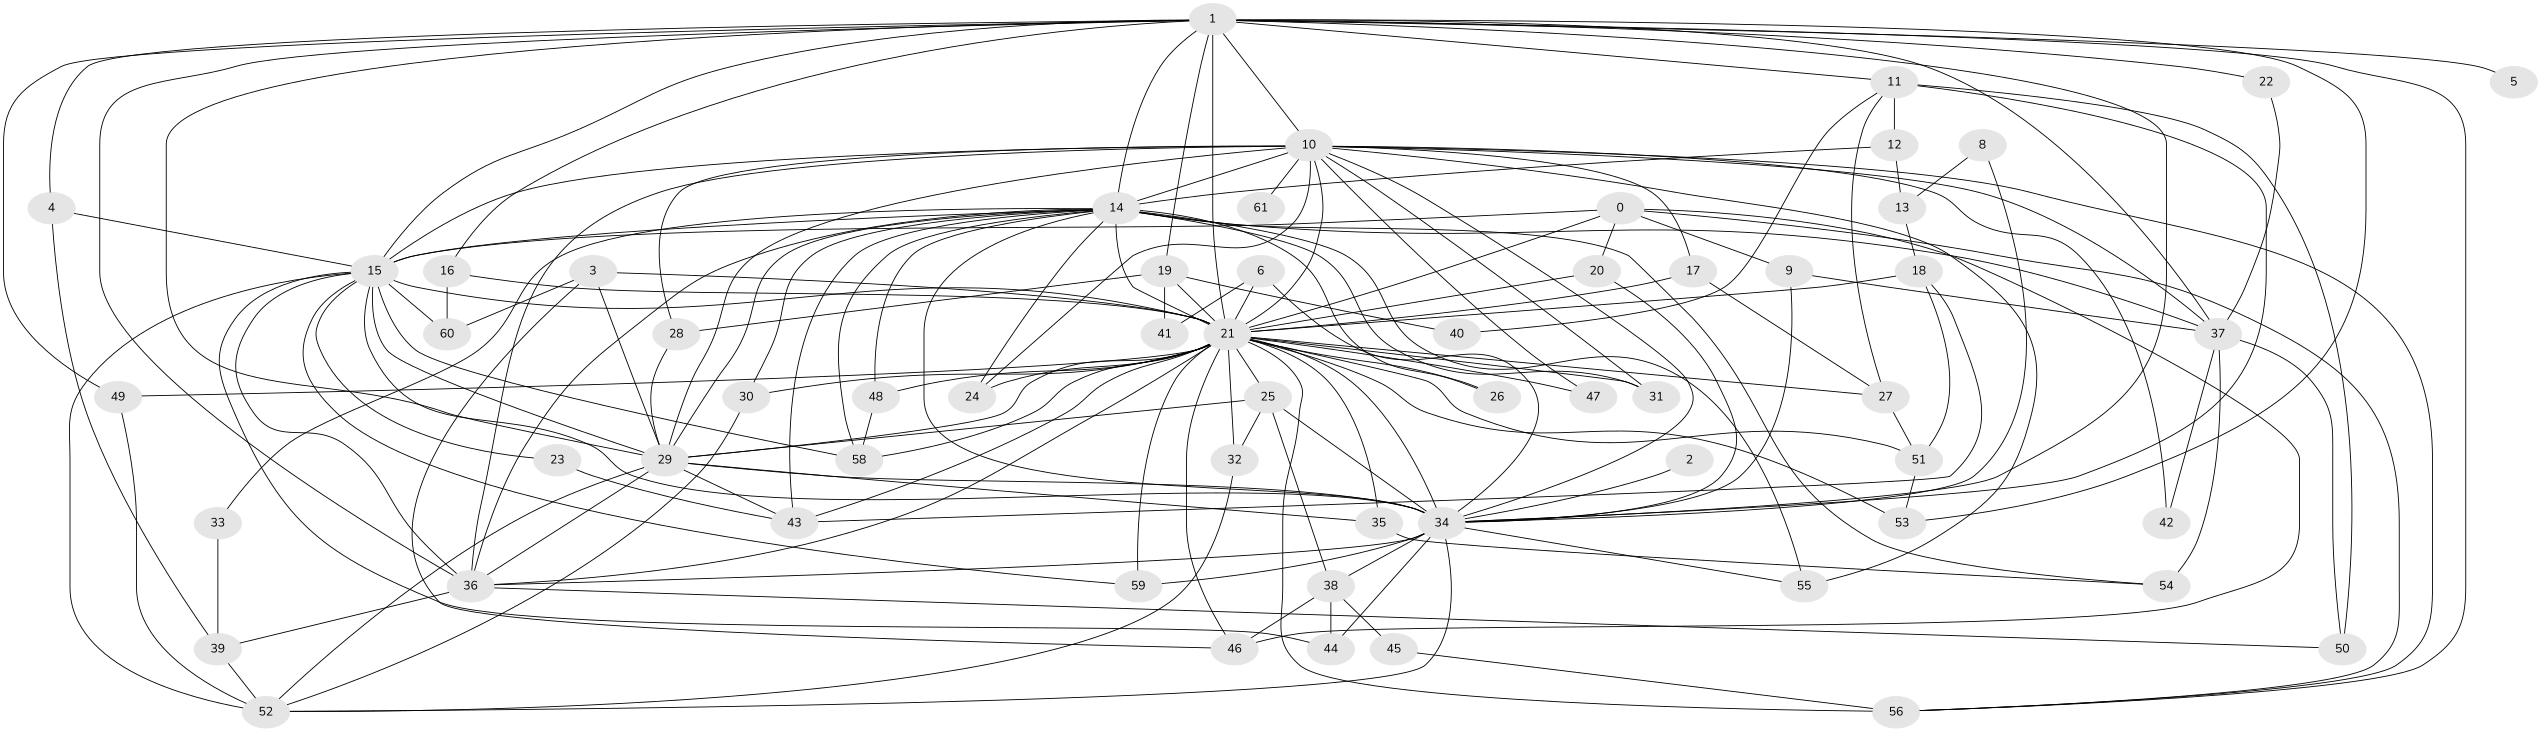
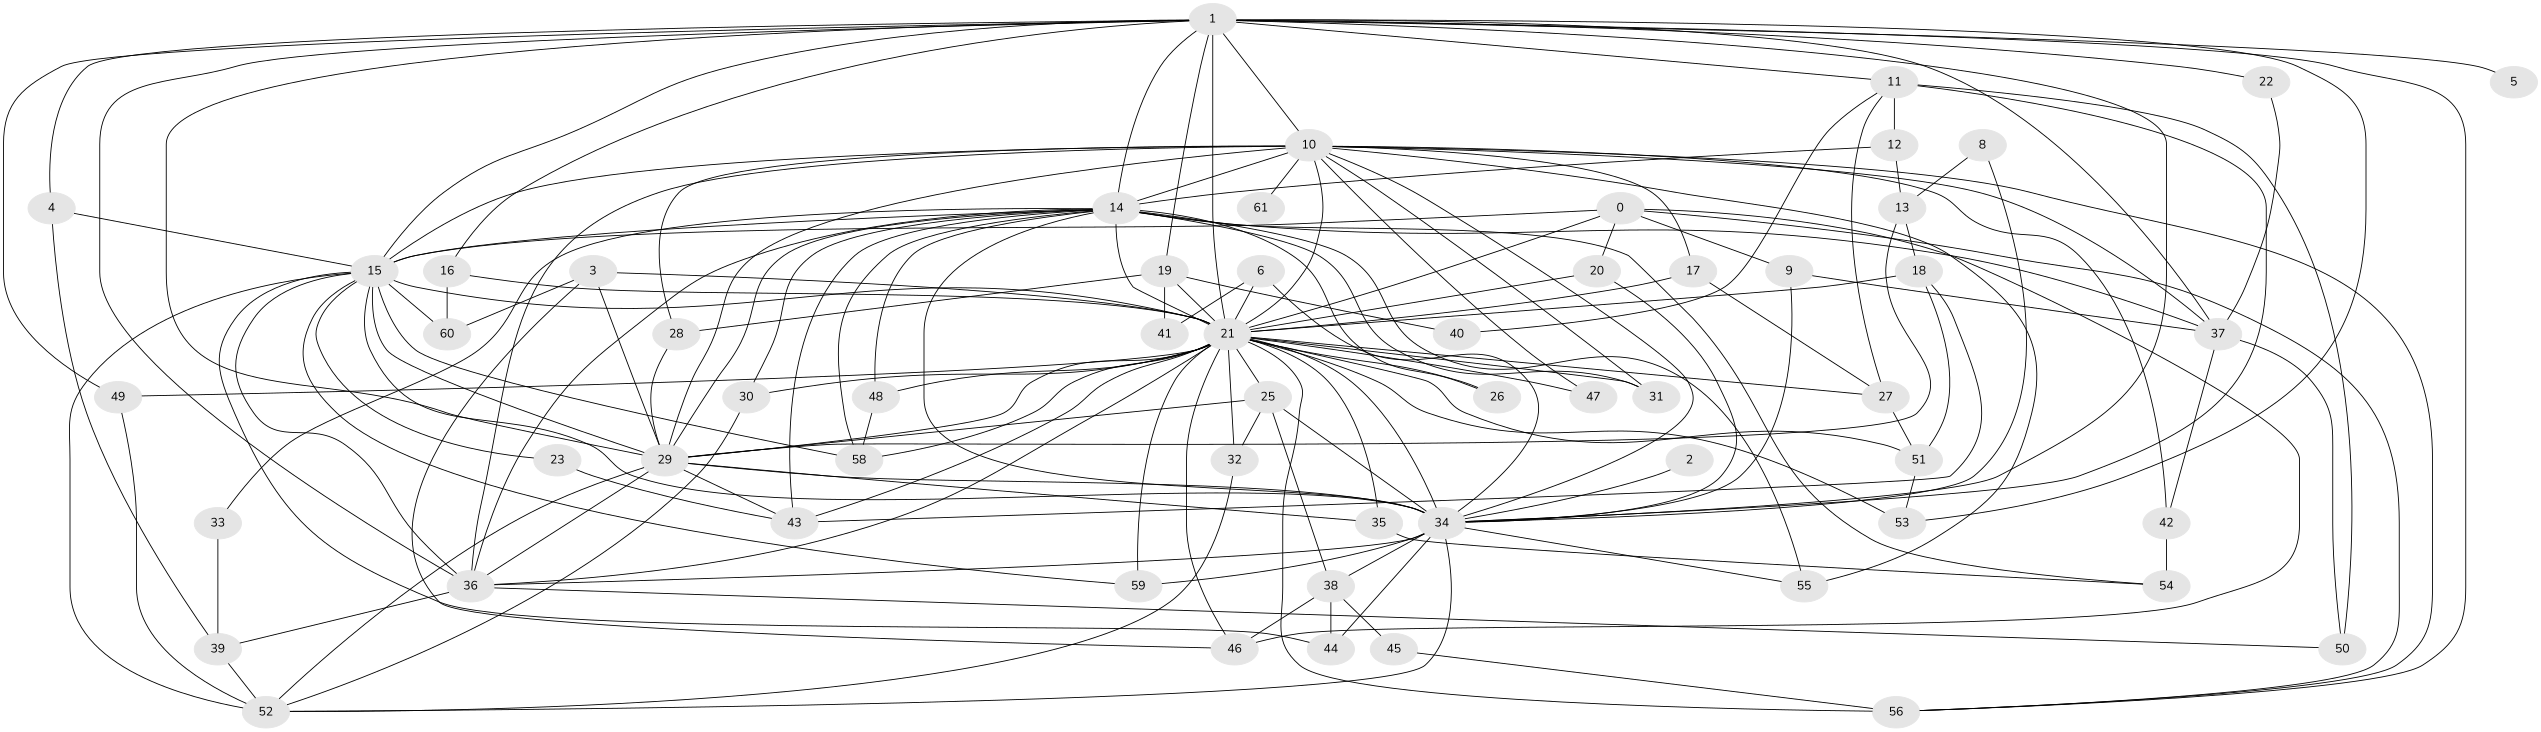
node "24": removed
edge "13" -- "29": added
edge "37" -- "54": now "42" -- "54"
